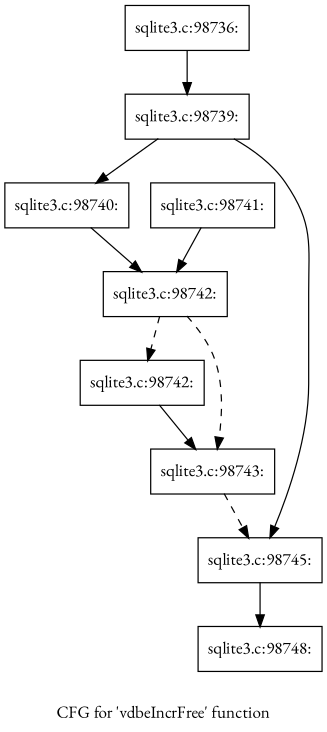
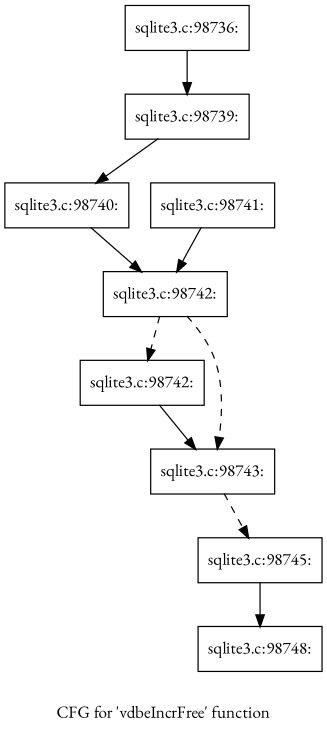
edge "sqlite3.c:98739:" -> "sqlite3.c:98745:": removed
